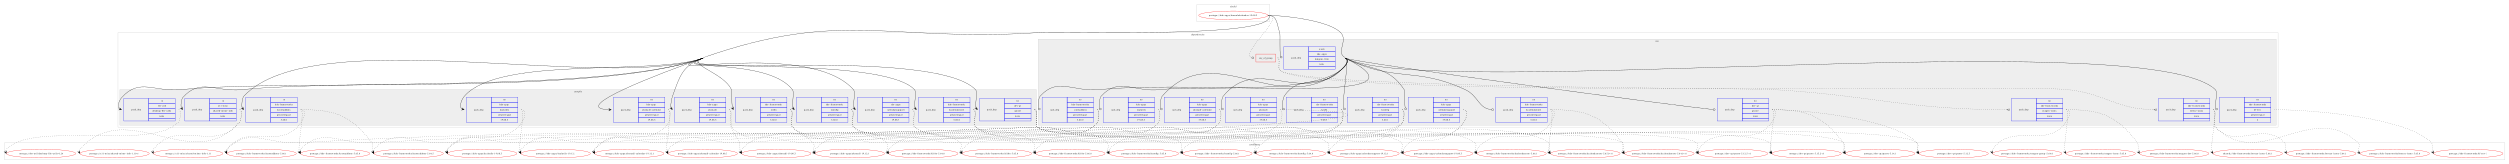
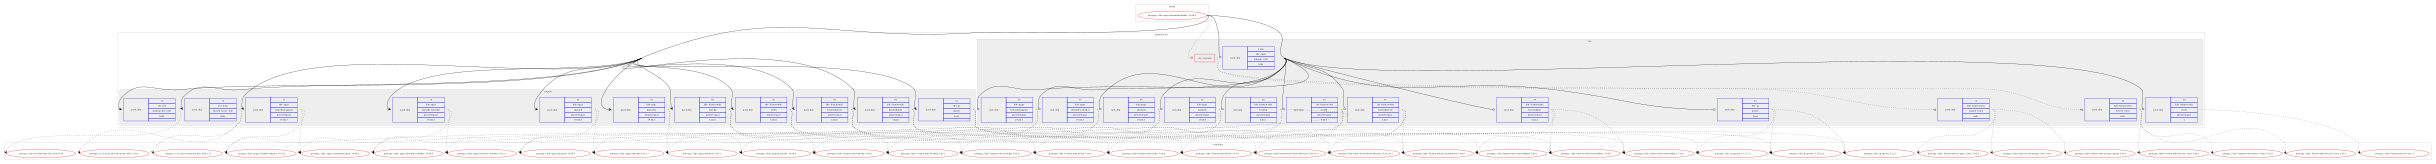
node "portage://dev-qt/qtcore-5.14.0": removed
node "shared://kde-frameworks/breeze-icons-5.66.0": label "shared://kde-frameworks/breeze-icons-5.66.0" -> "portage://kde-frameworks/breeze-icons-5.66.0"
